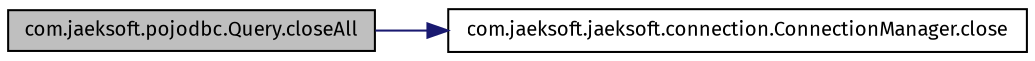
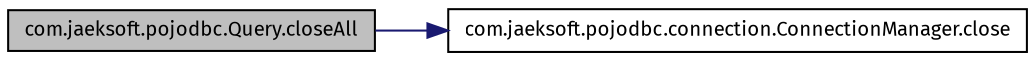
node "com.jaeksoft.jaeksoft.connection.ConnectionManager.close": label "com.jaeksoft.jaeksoft.connection.ConnectionManager.close" -> "com.jaeksoft.pojodbc.connection.ConnectionManager.close"
